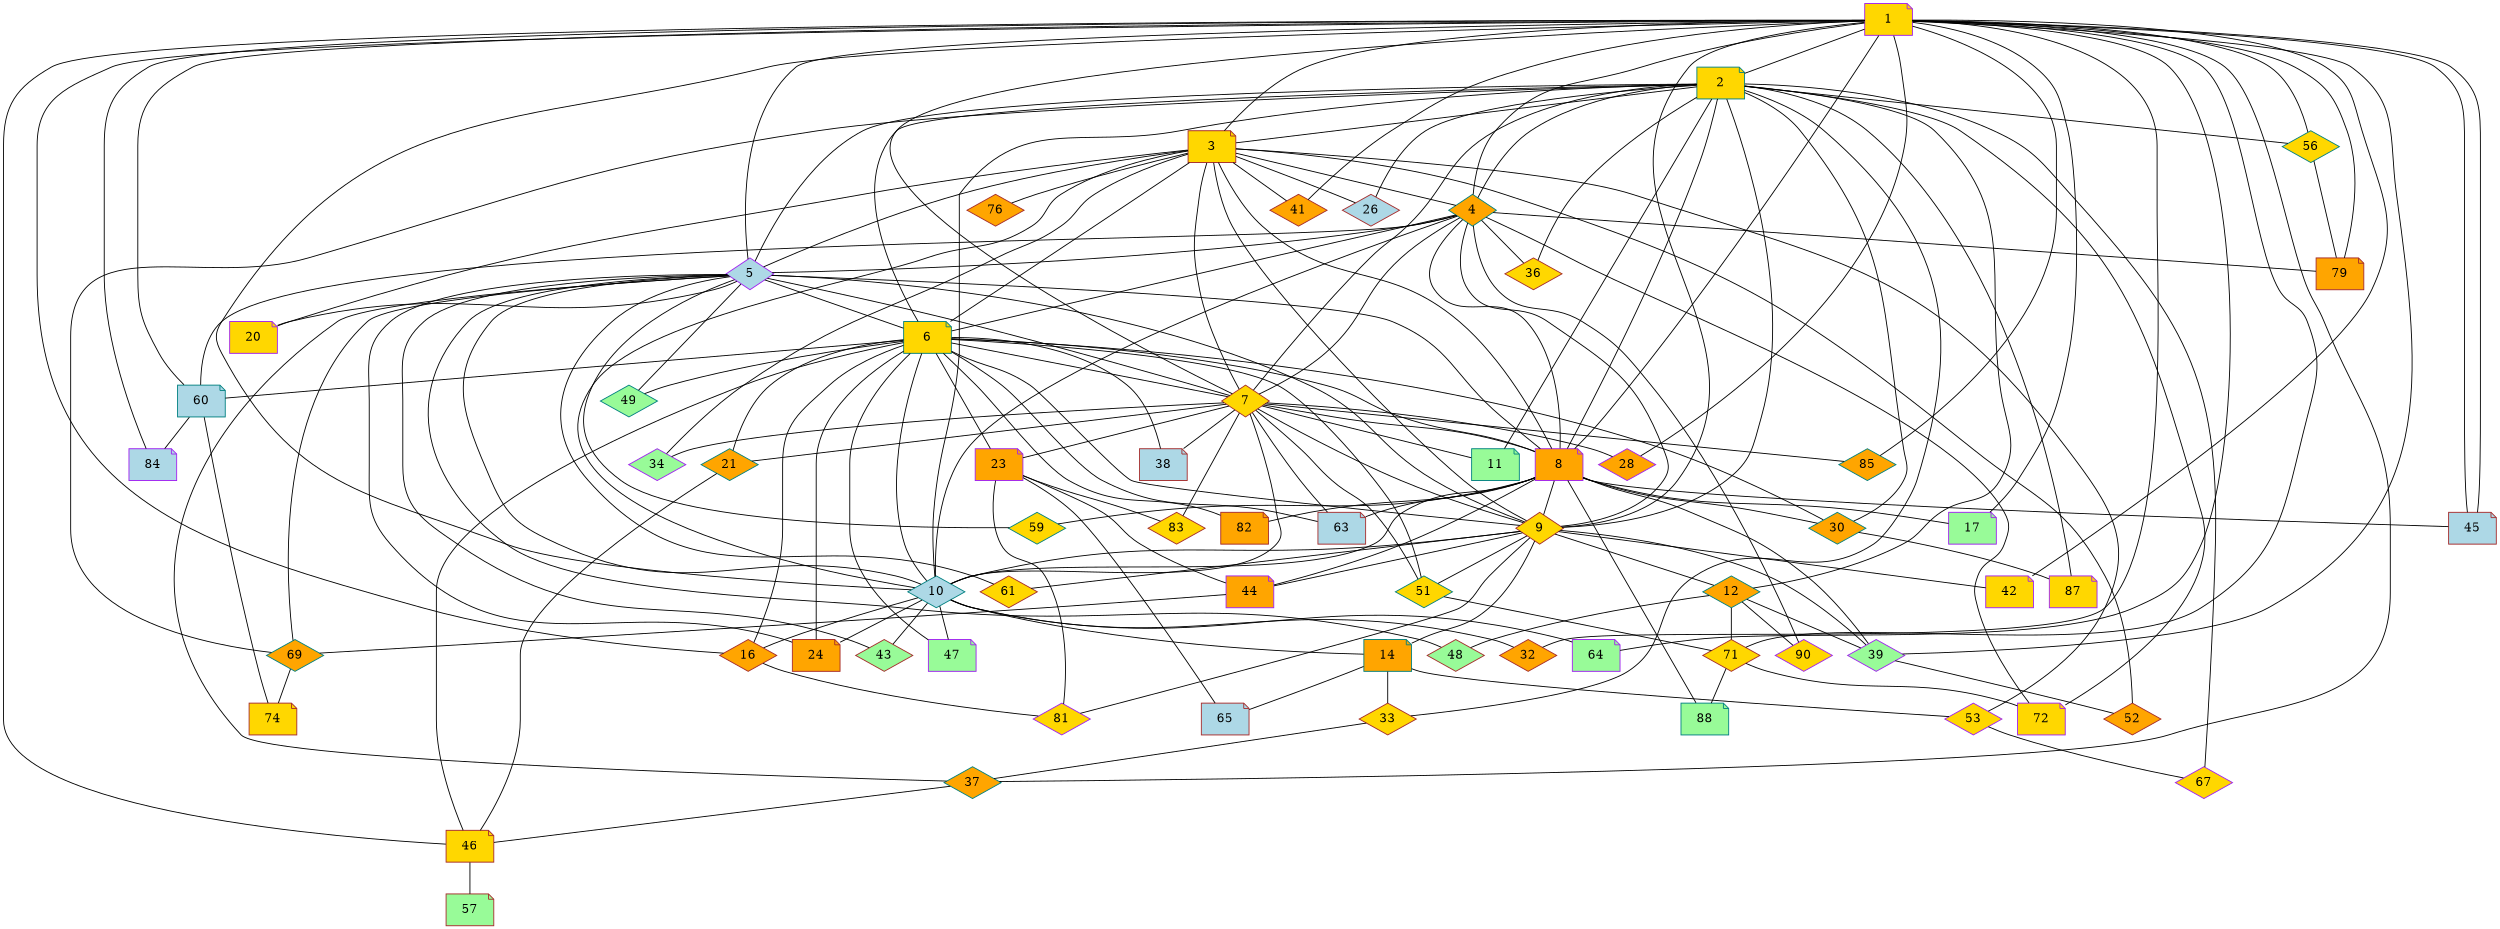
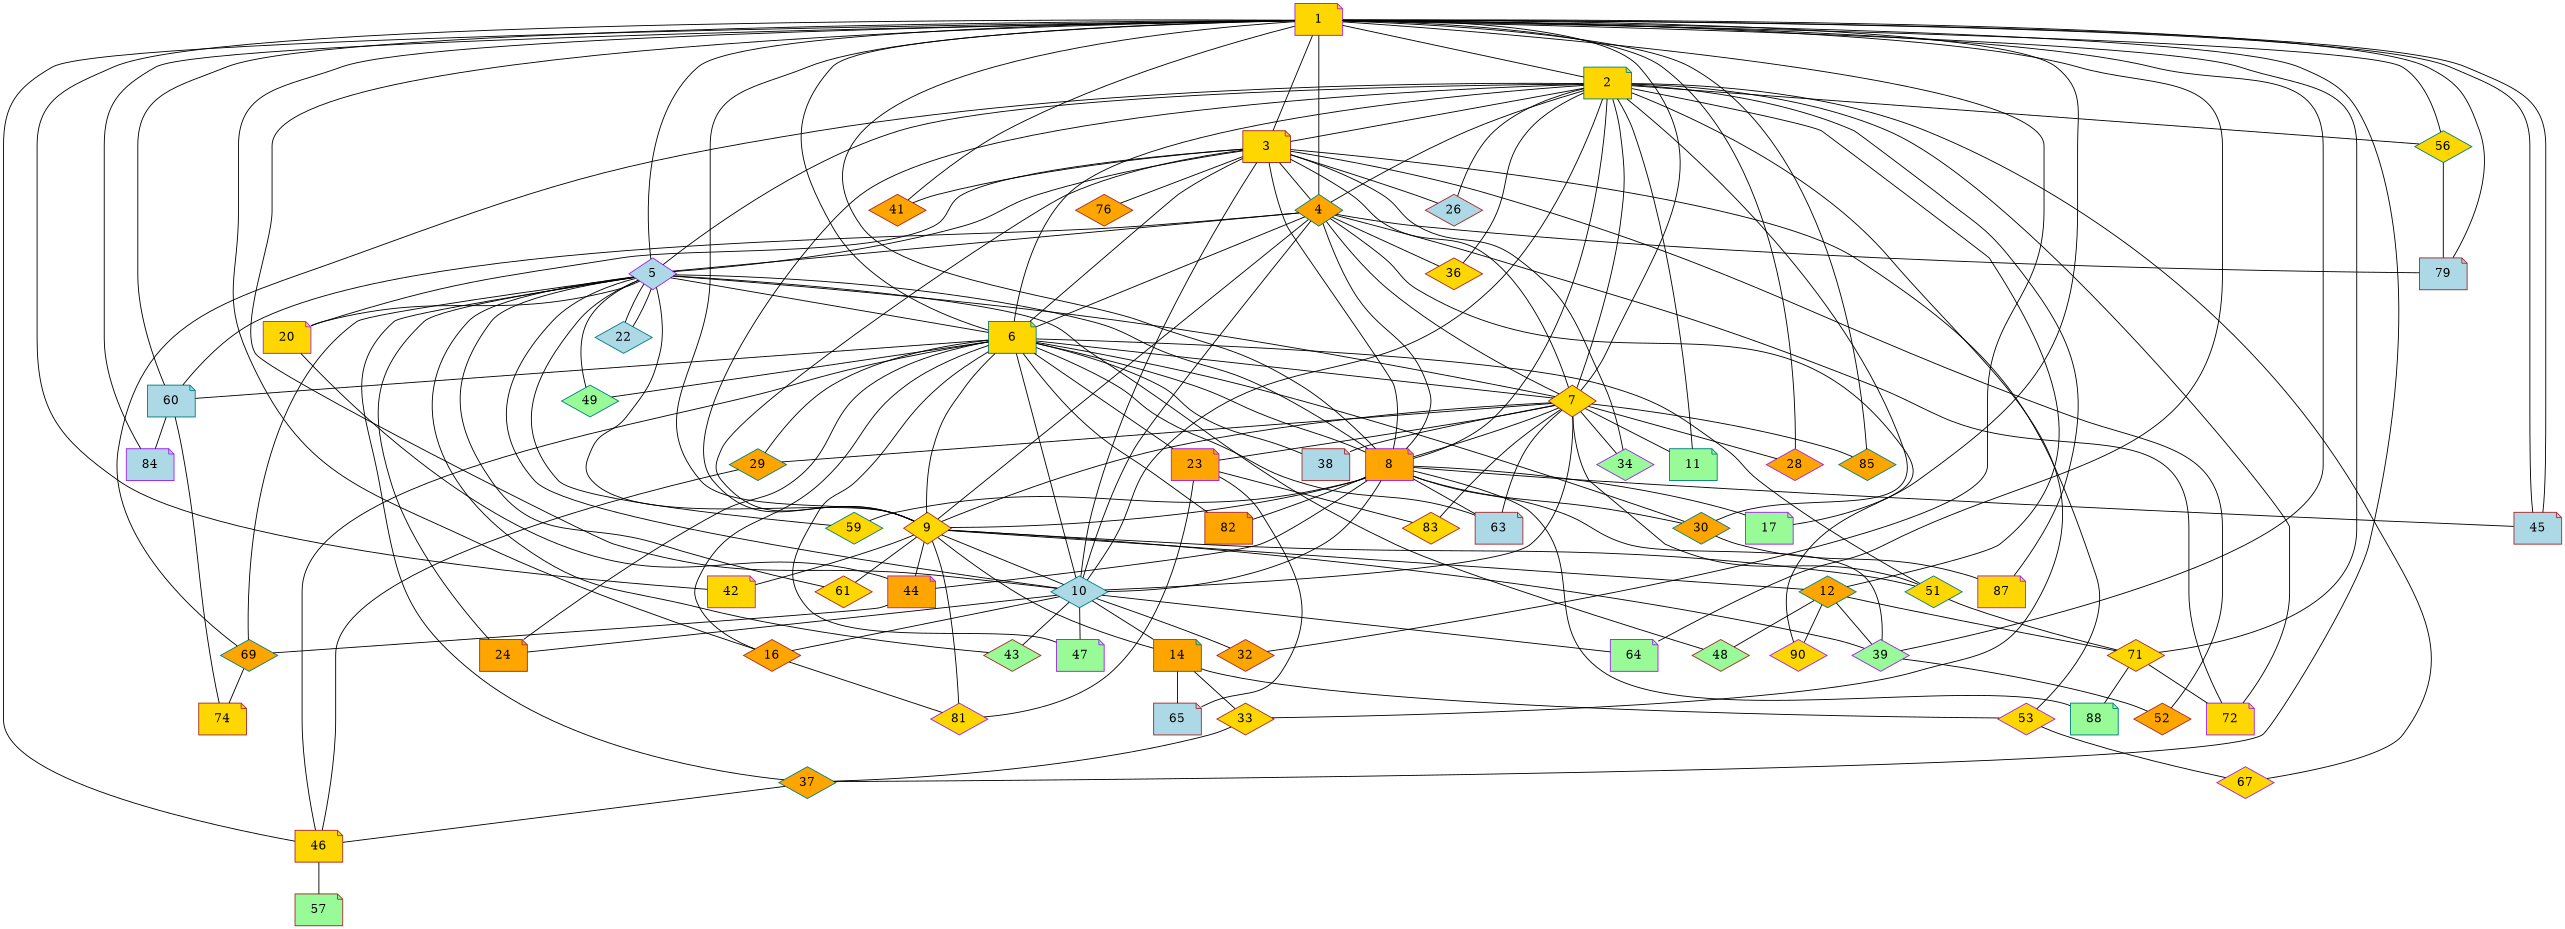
edge "1" -- "6": added
node "79": fillcolor orange -> lightblue
node "22": added
node "21": label "21" -> "29"
edge "23" -- "44": now "20" -- "44"
